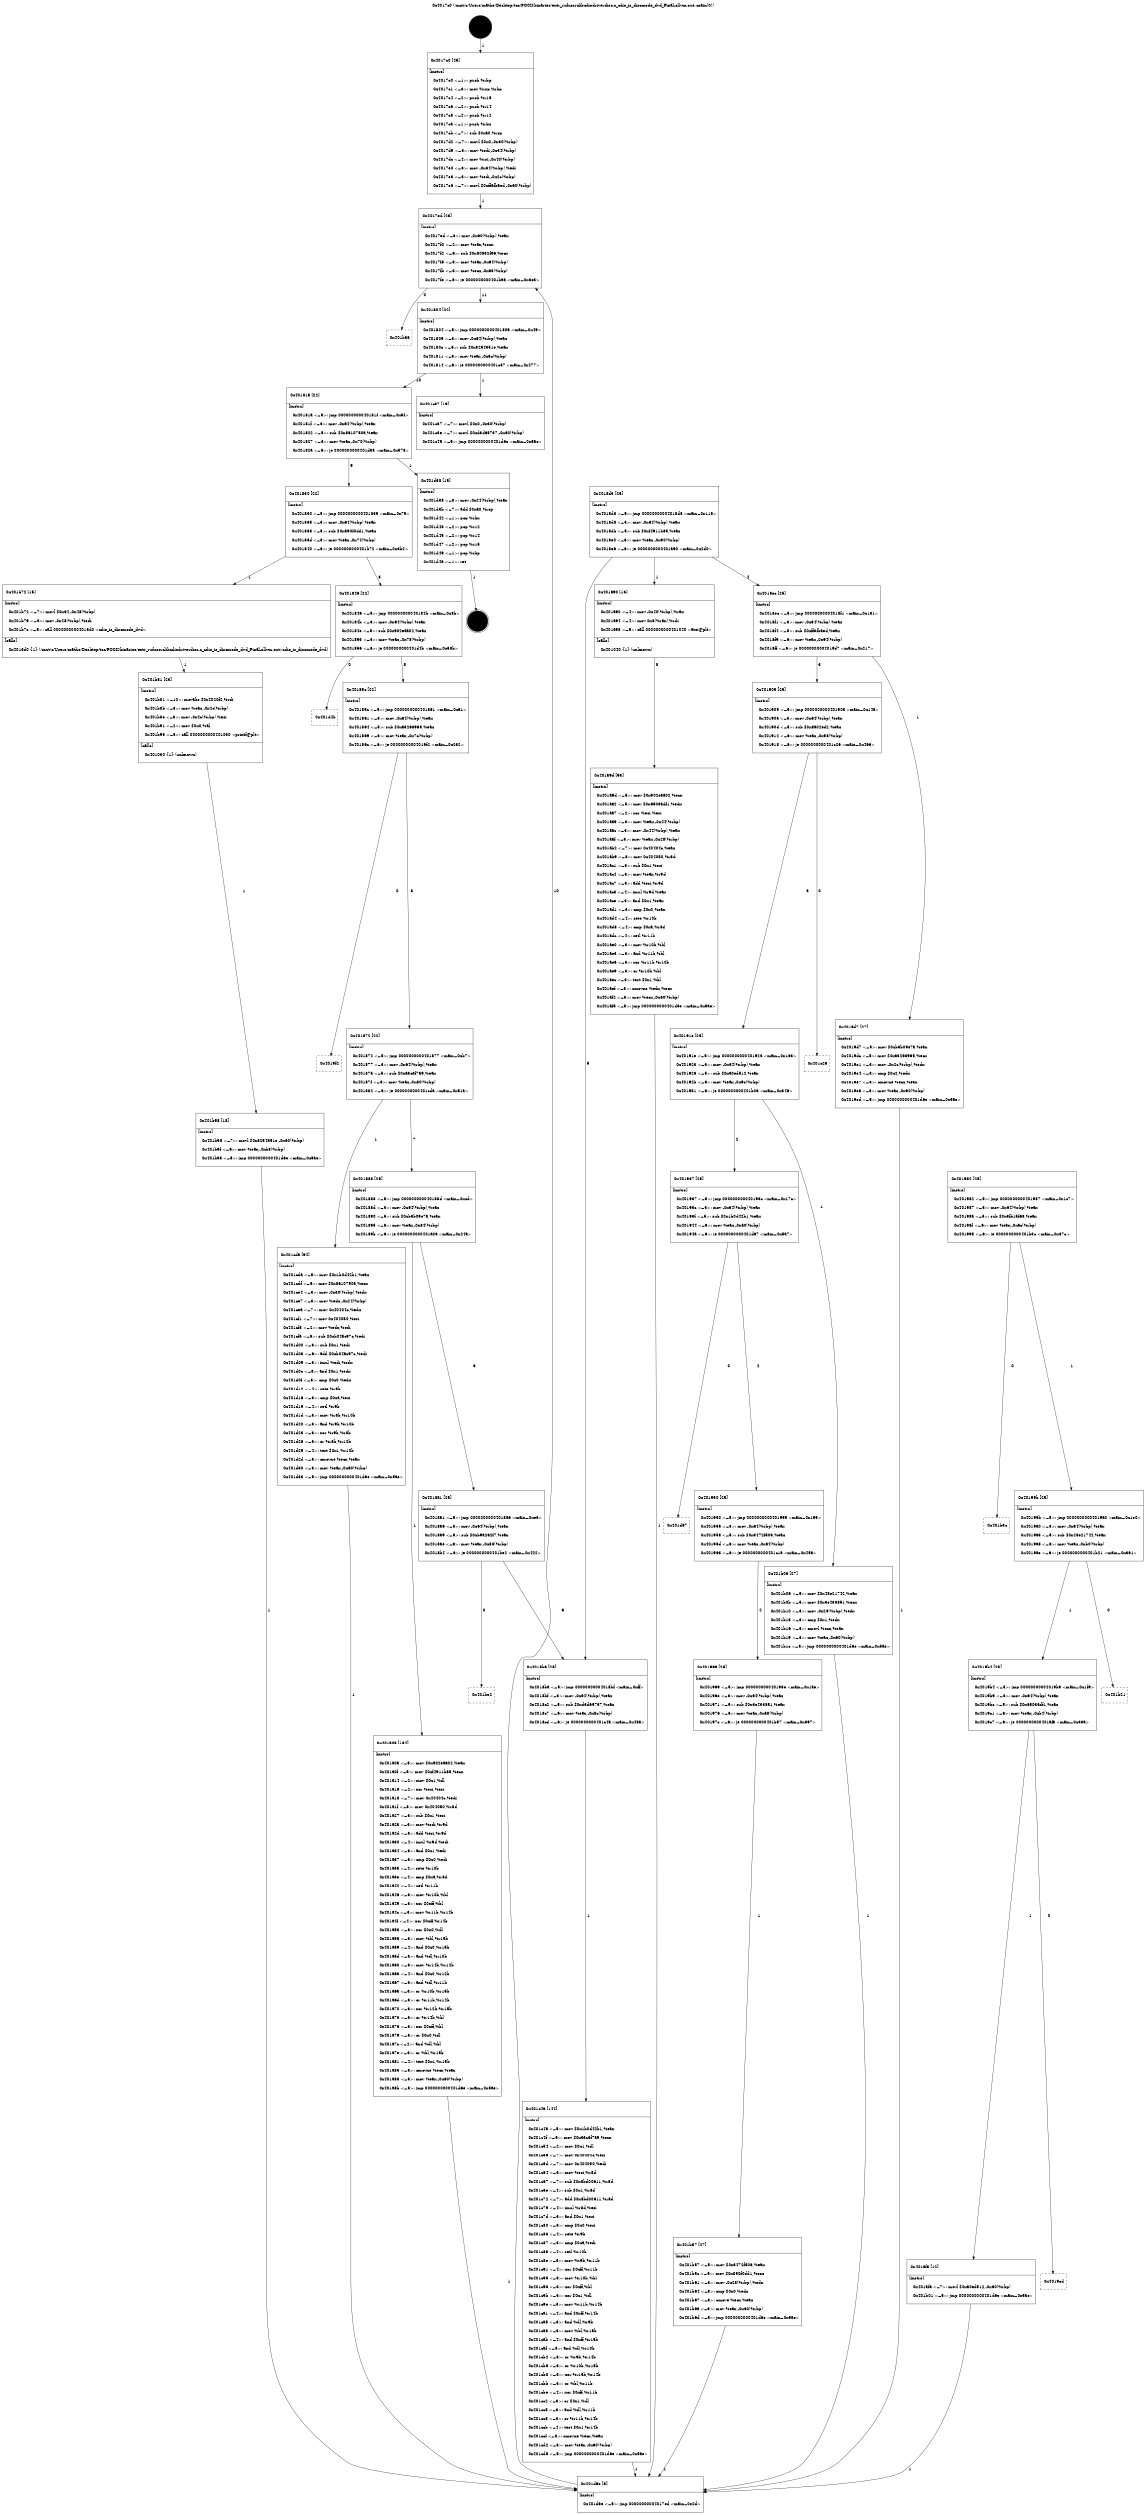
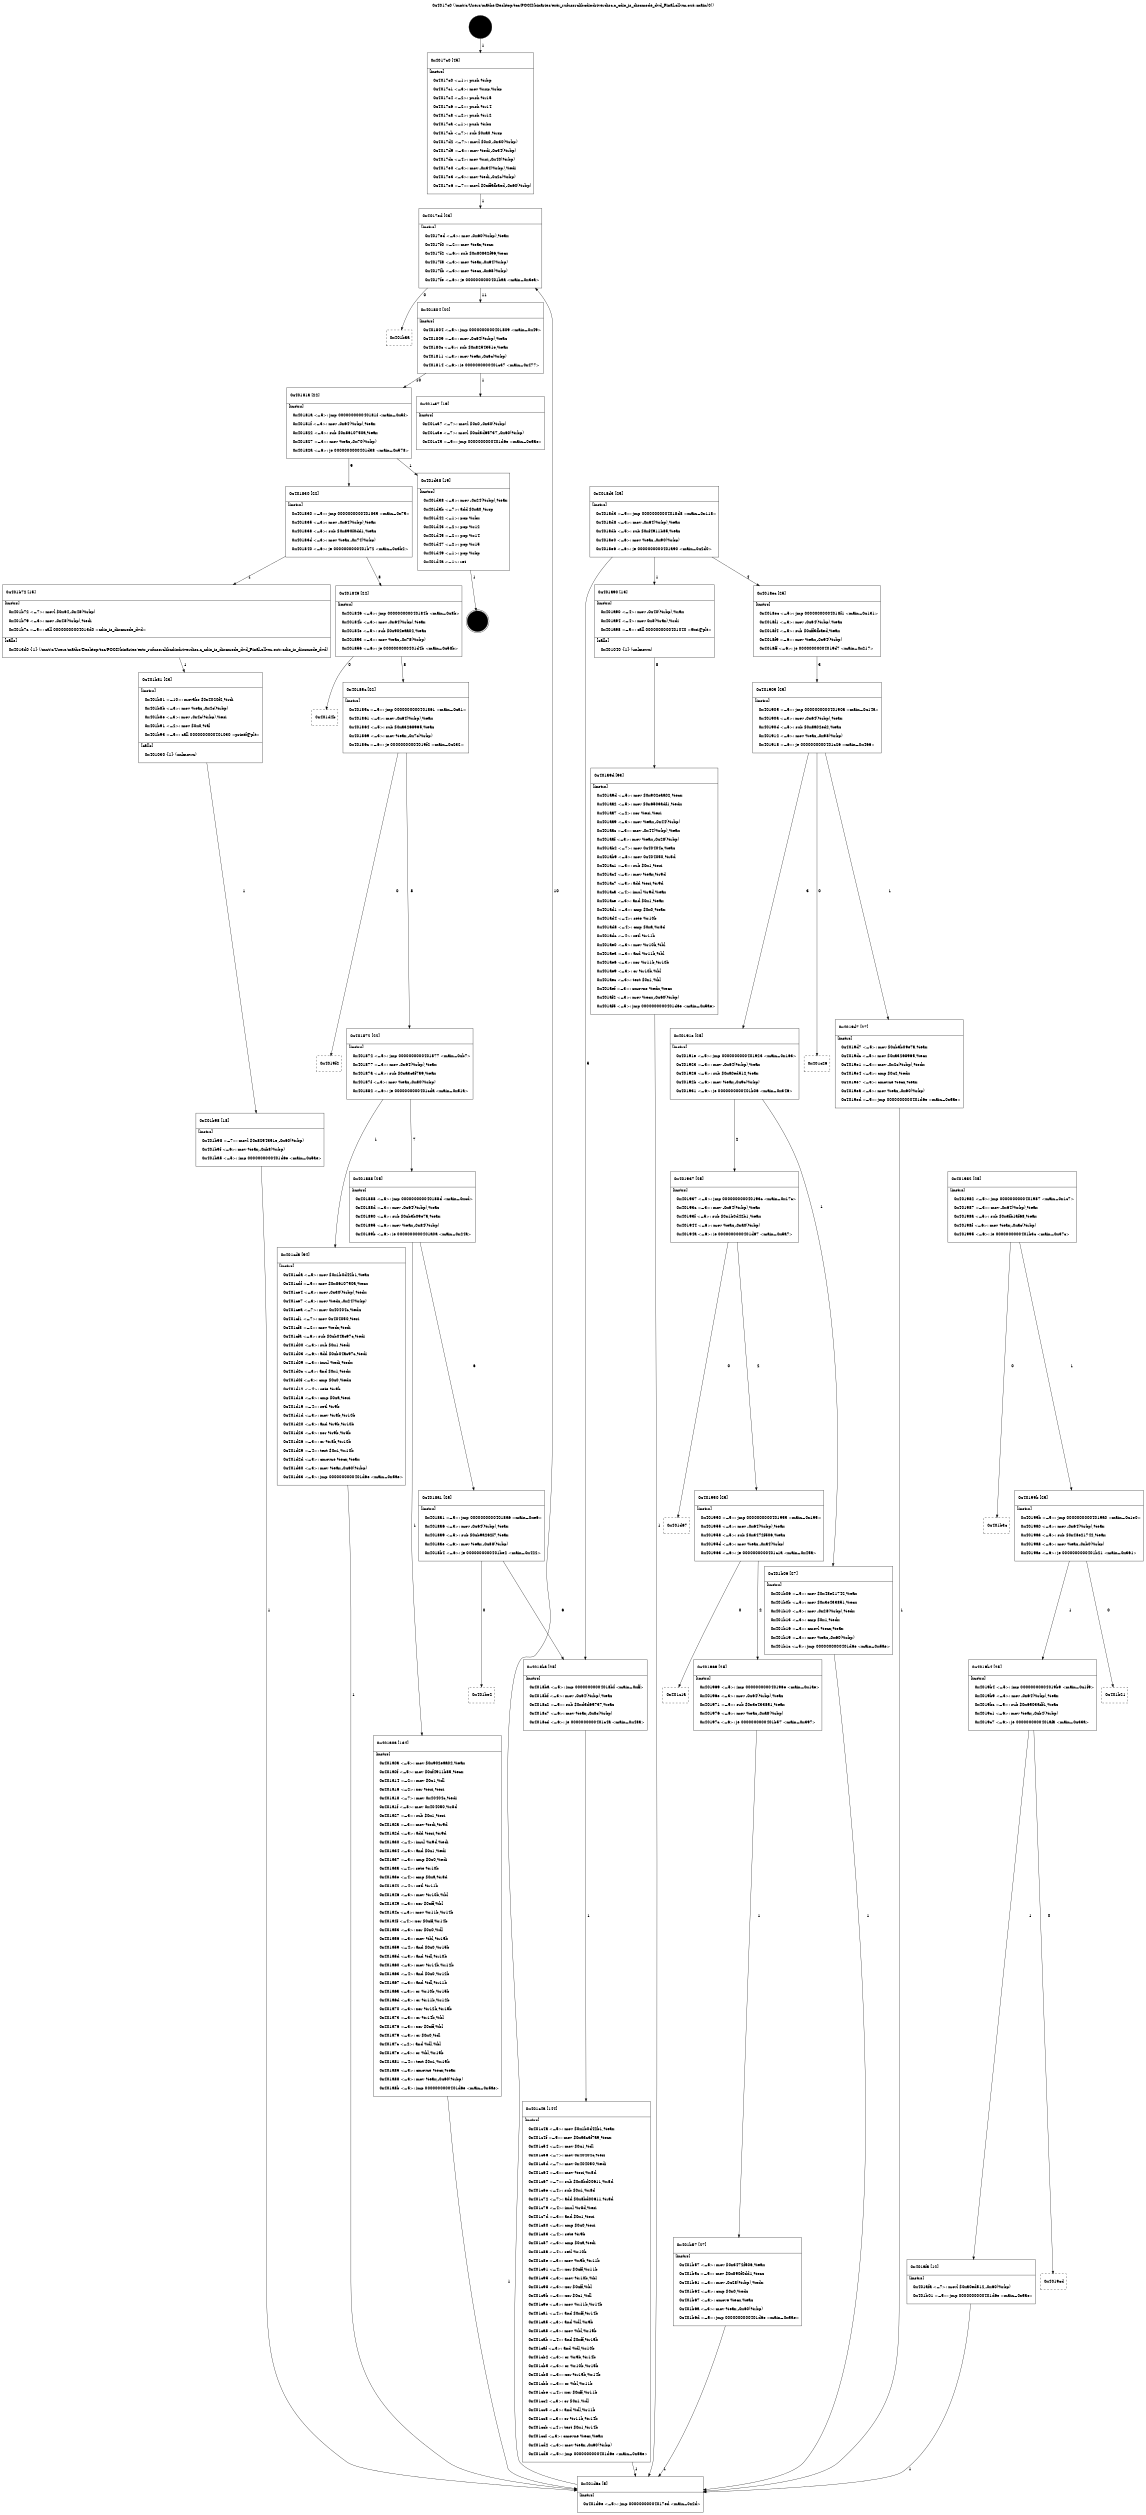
edge "0x4018ec [25]" -> "0x4019d7 [27]": now "0x401905 [25]" -> "0x4019d7 [27]"
node "0x401c1a": added
